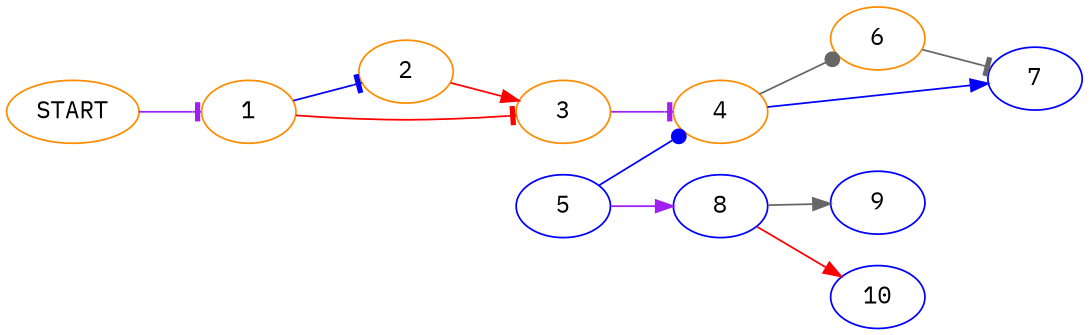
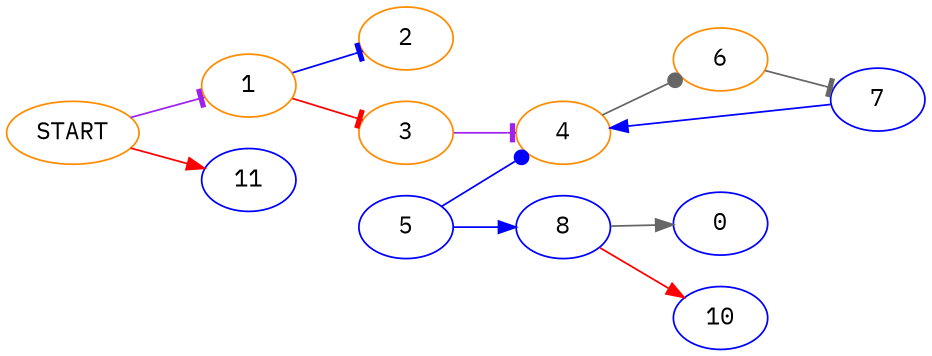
edge "2" -> "3": removed
edge "4" -> "7": reversed
node "11": added
node "9": label "9" -> "0"
edge "5" -> "8": color purple -> blue
